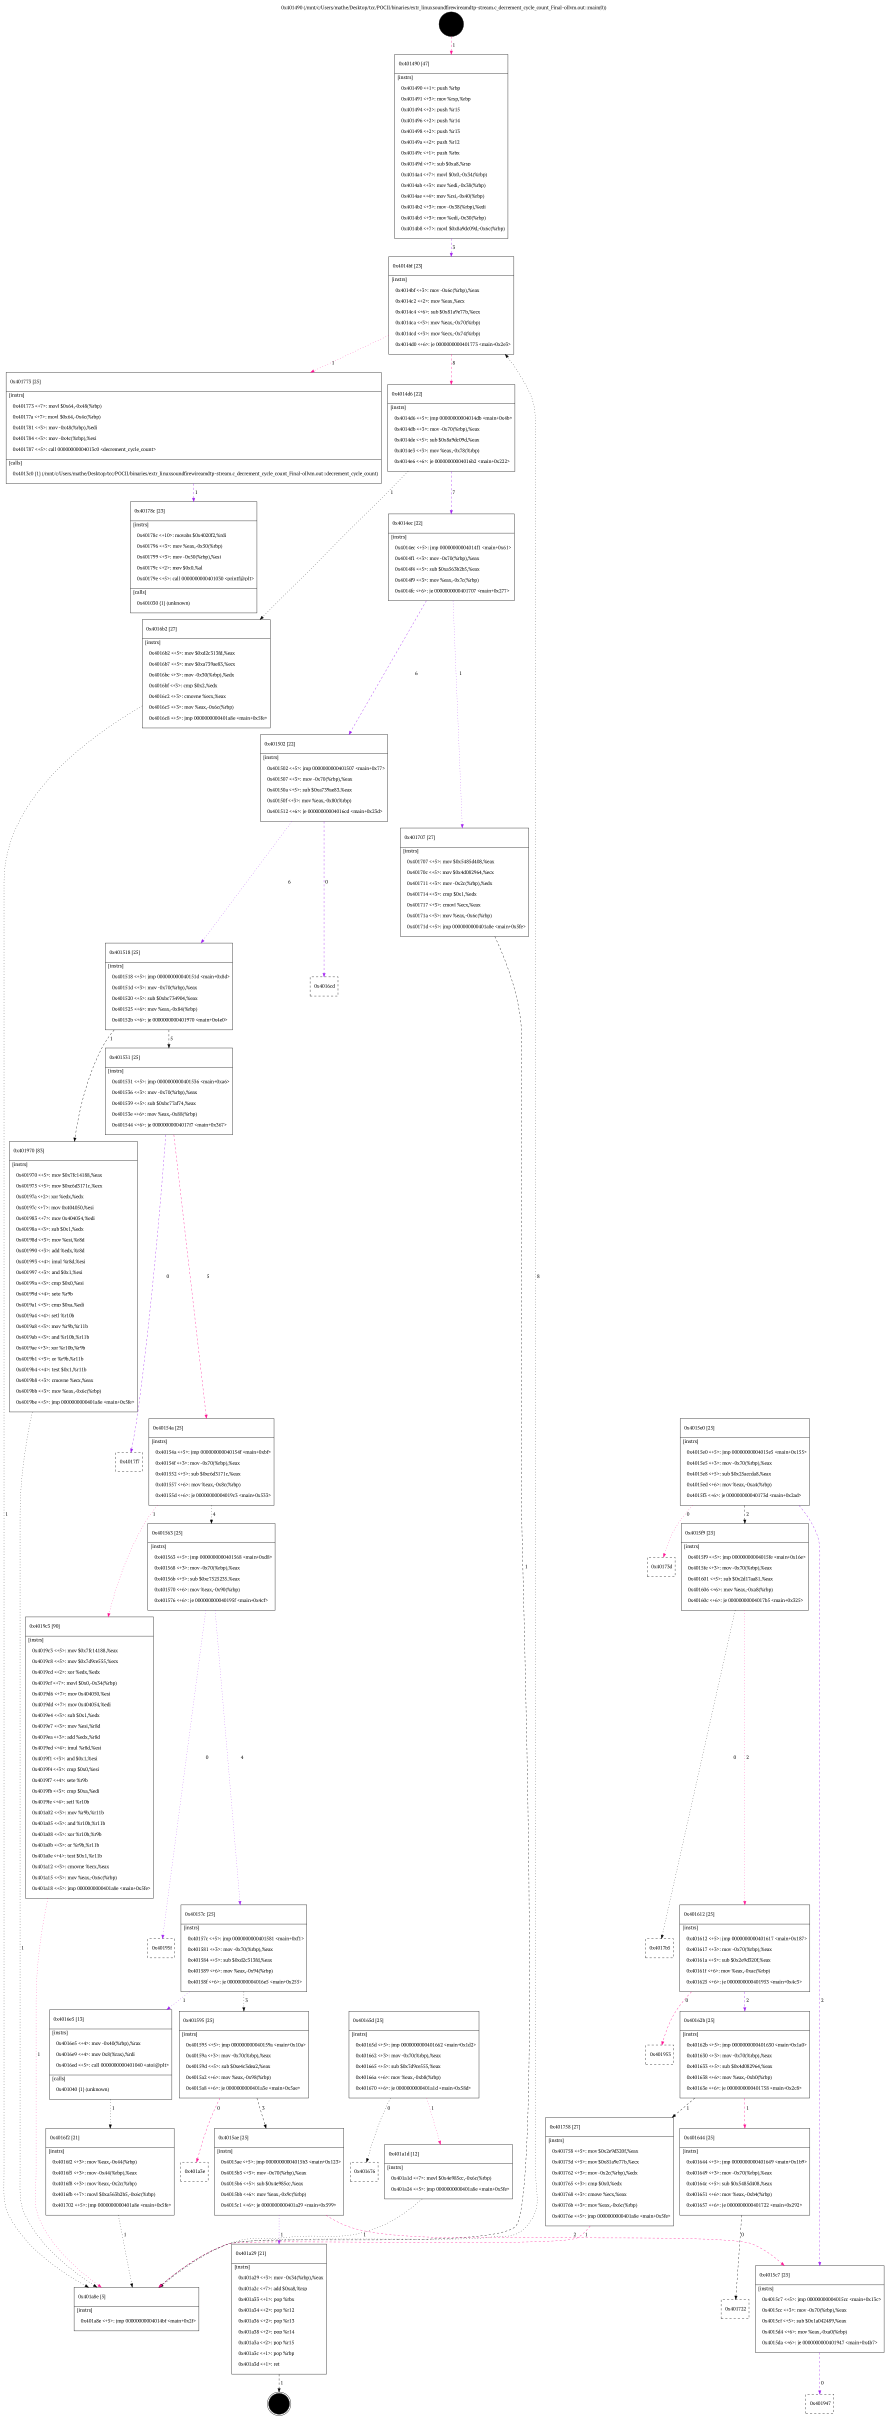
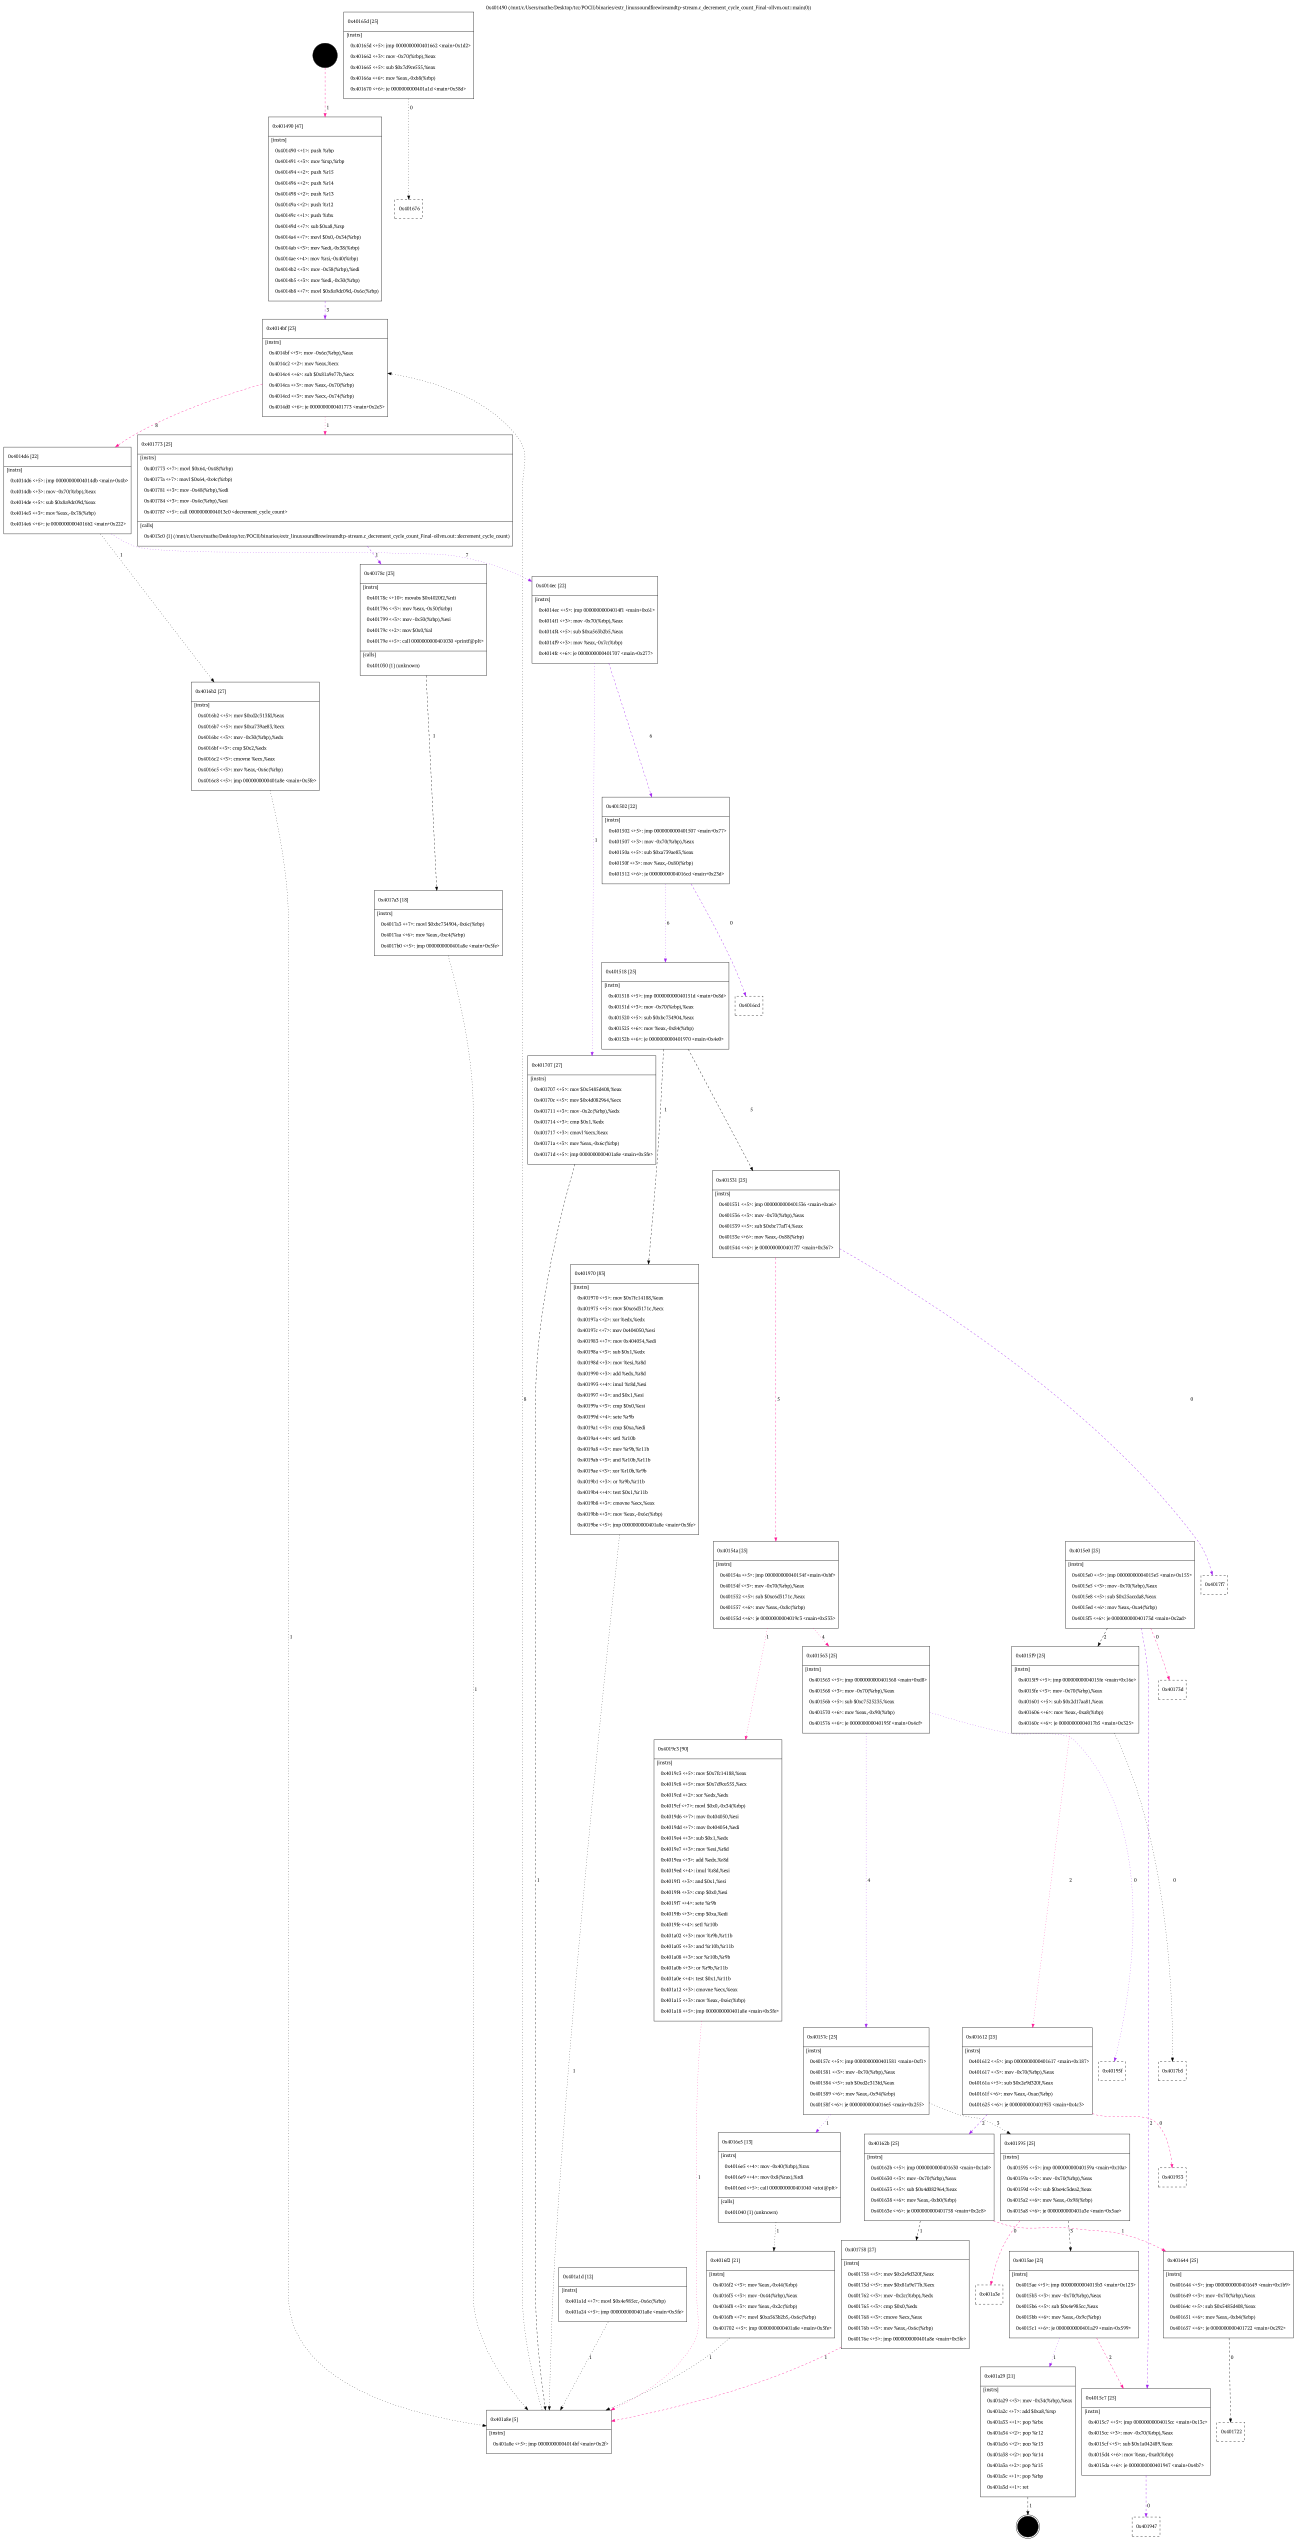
edge "0x4014d6 [22]" -> "0x4014ec [22]": style dashed -> dotted
node "0x4017a3 [18]": added
edge "0x40154a [25]" -> "0x401563 [25]": color black -> deeppink
edge "0x4015e0 [25]" -> "0x40173d": style dotted -> dashed
edge "0x40165d [25]" -> "0x401a1d [12]": removed, label "1"
